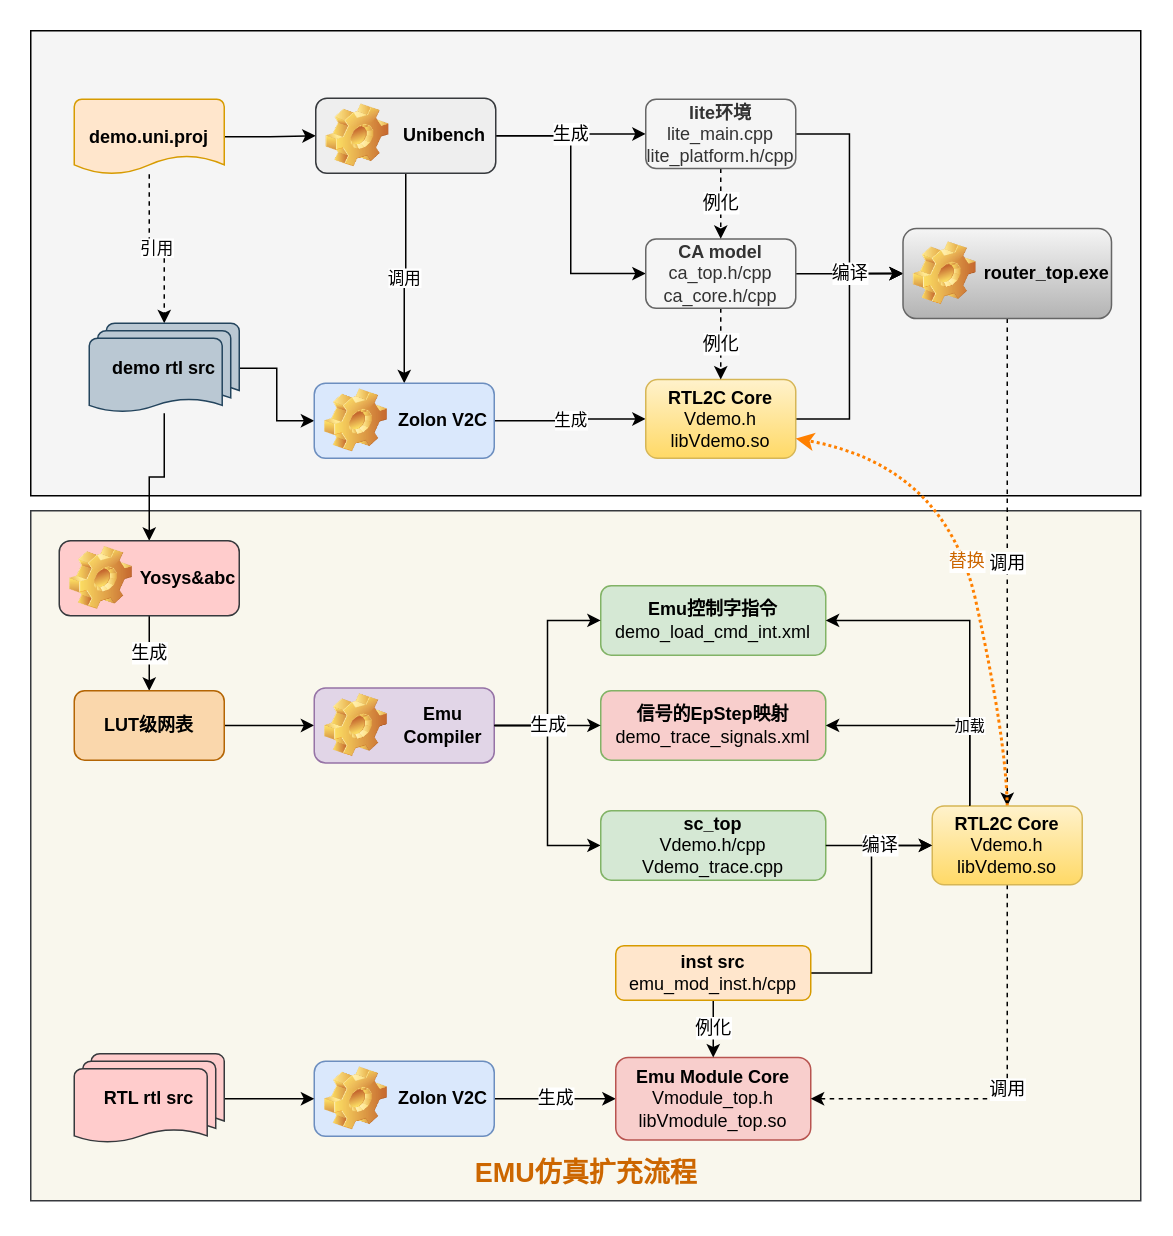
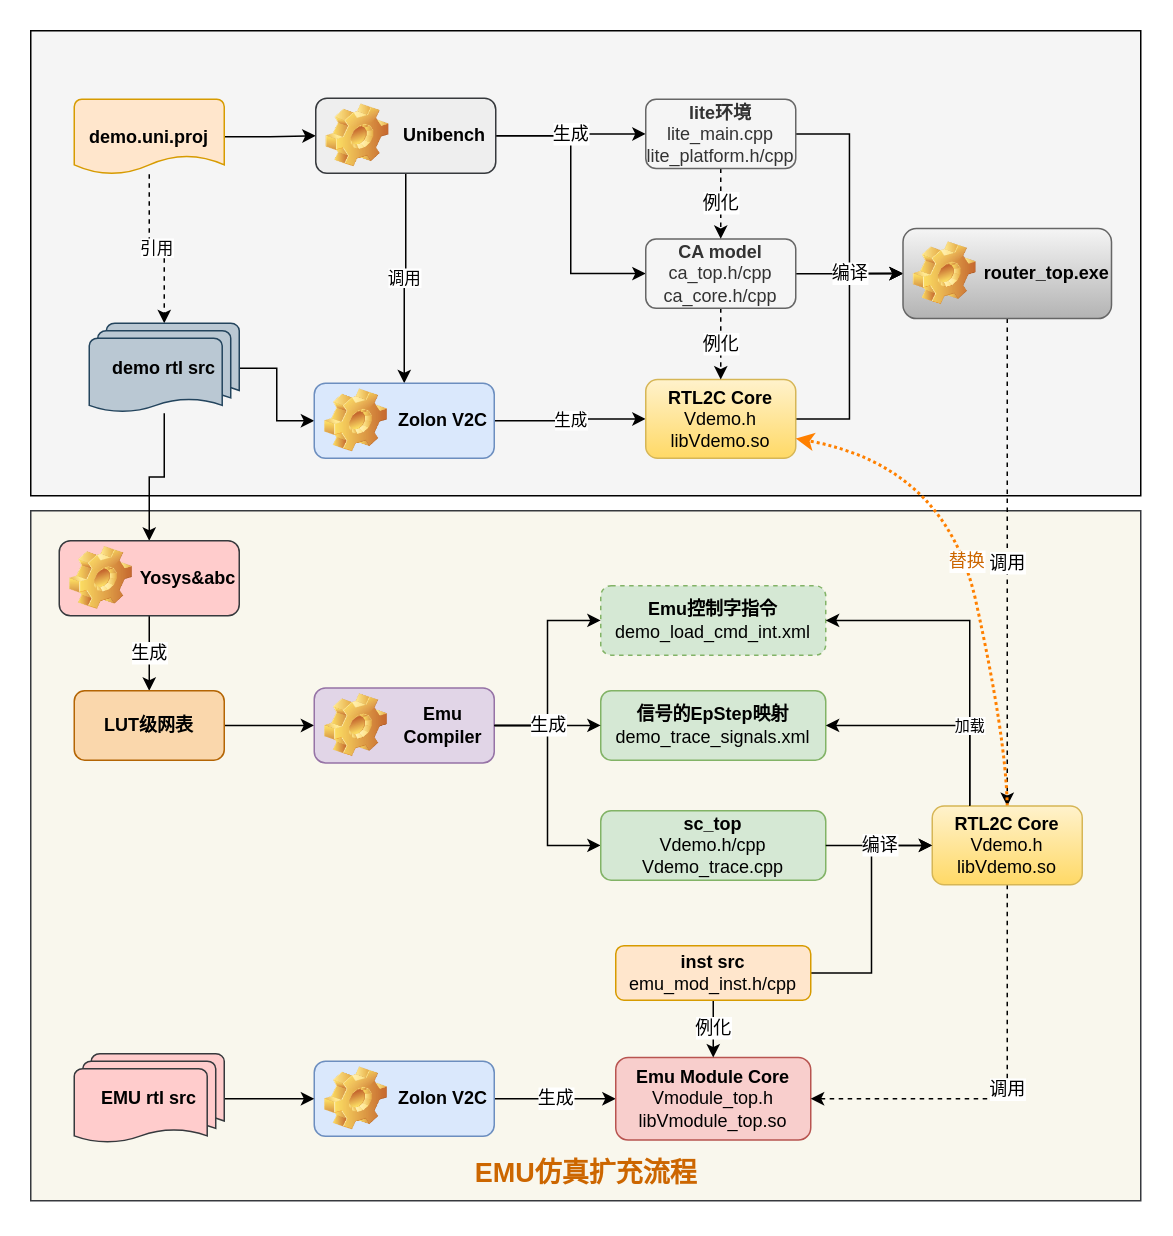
node "Emu控制字指令 demo_load_cmd_int.xml": style solid -> dashed
node "信号的EpStep映射 demo_trace_signals.xml": fillcolor #f8cecc -> #d5e8d4
node "RTL rtl src": label "RTL rtl src" -> "EMU rtl src"
